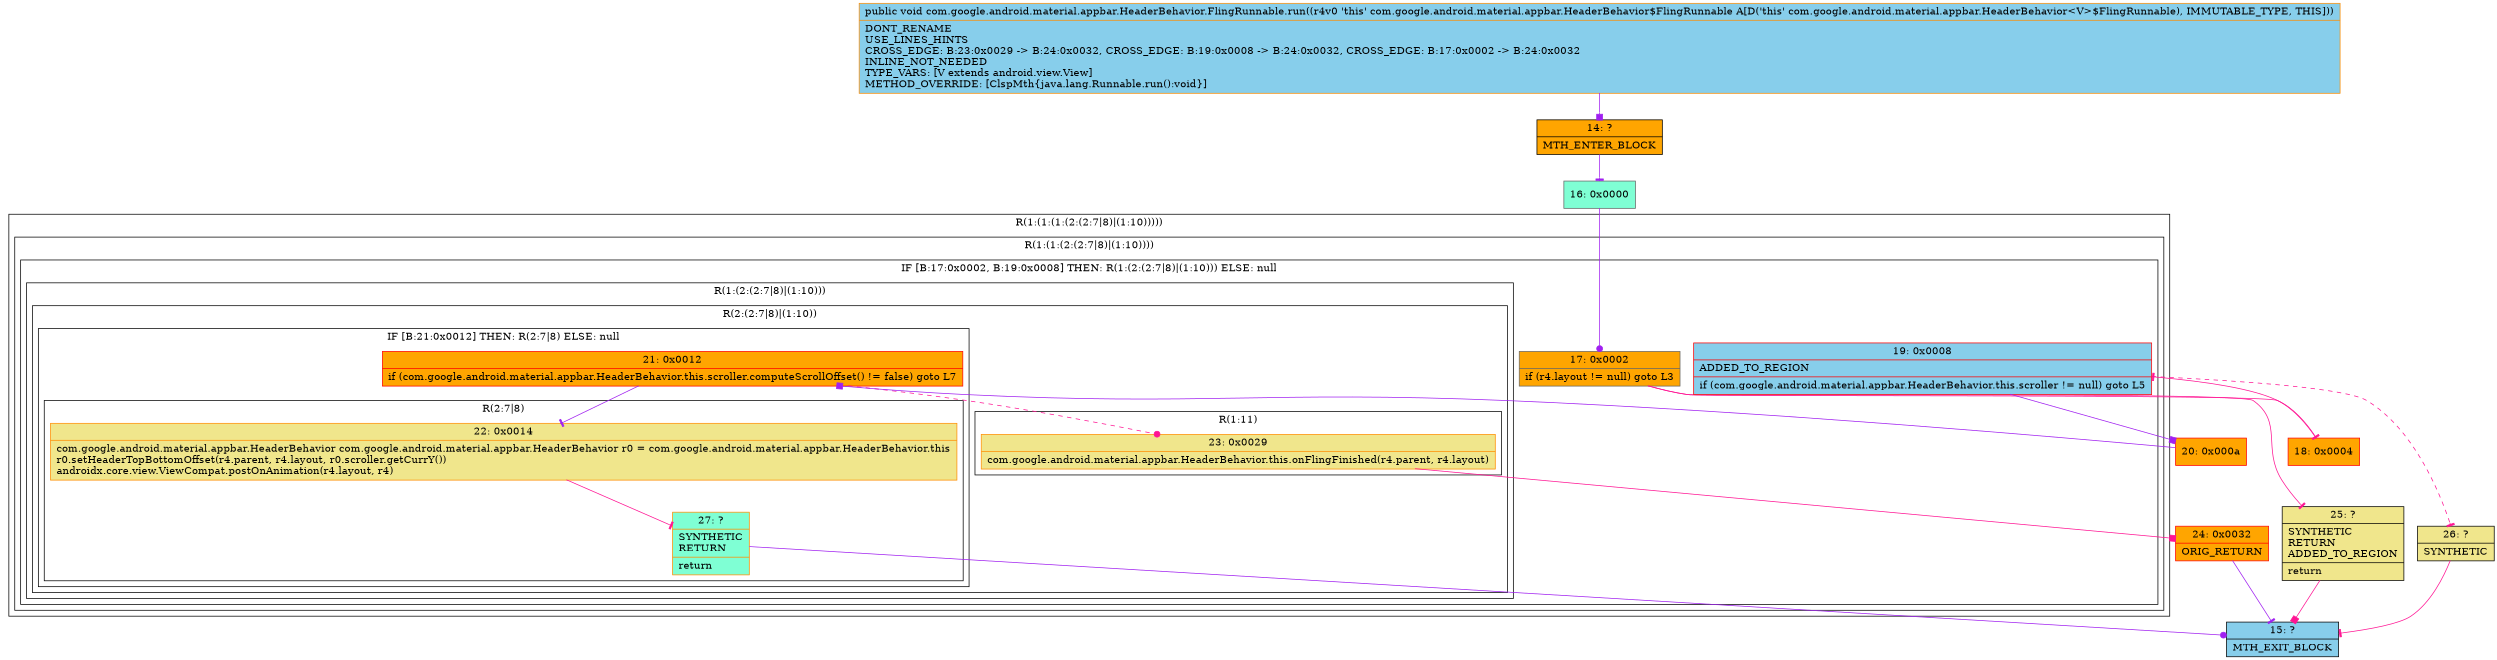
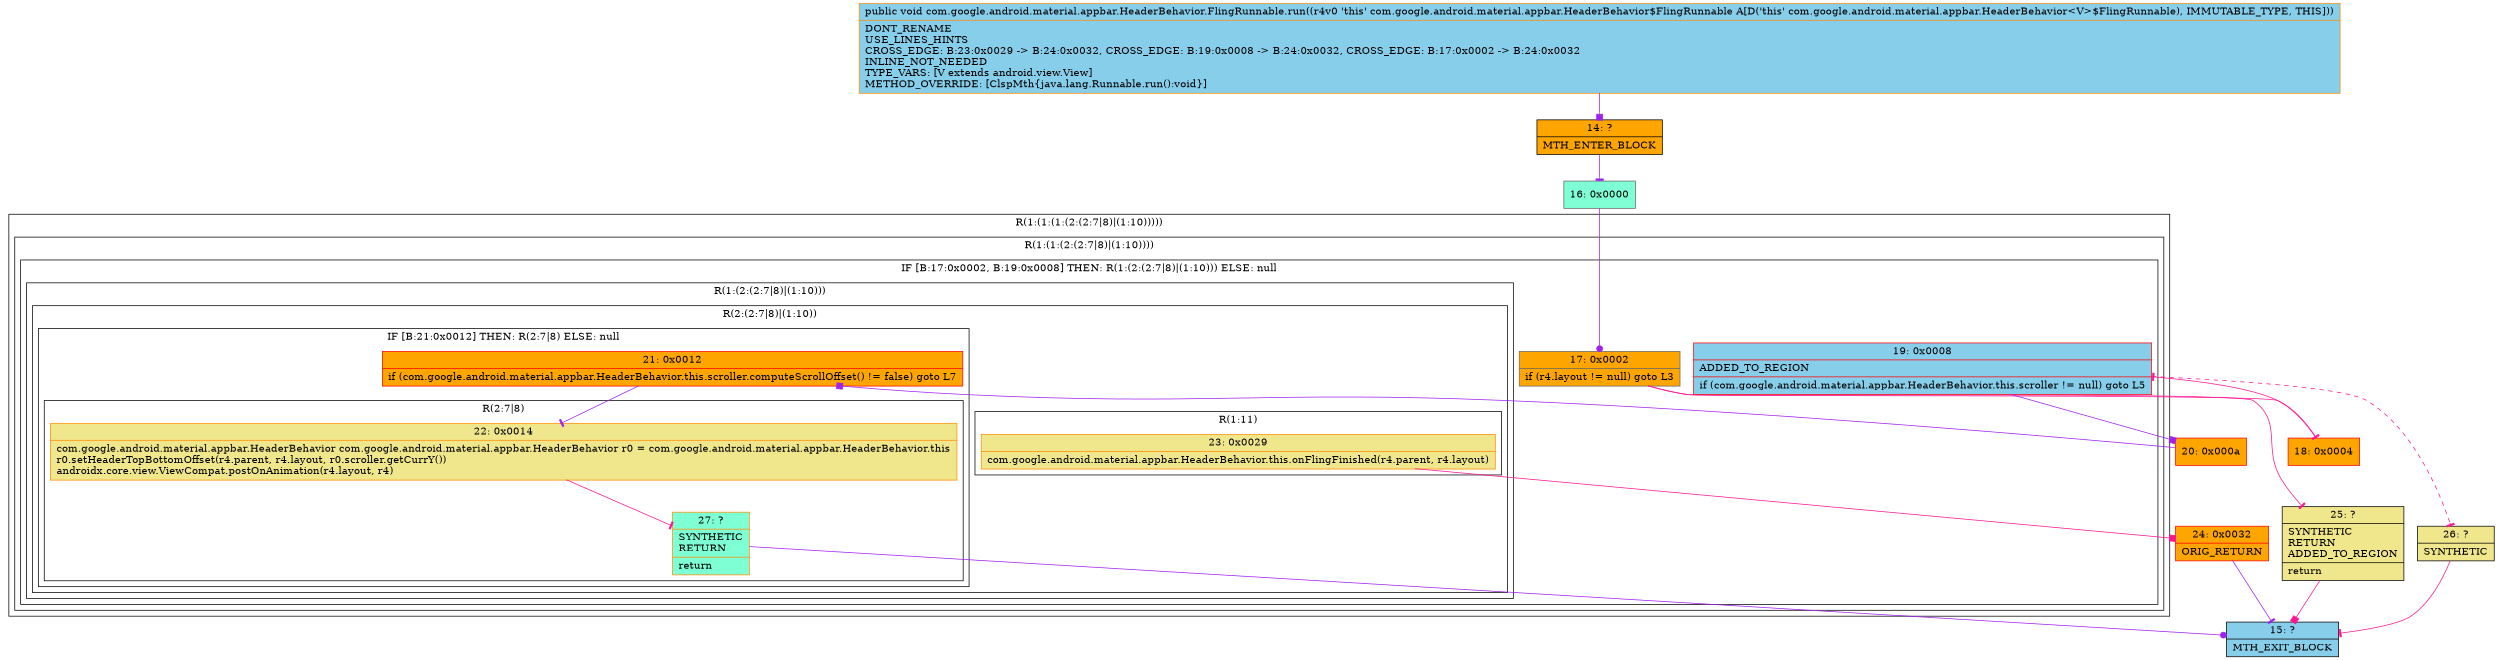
edge "21: 0x0012" -> "23: 0x0029": removed
